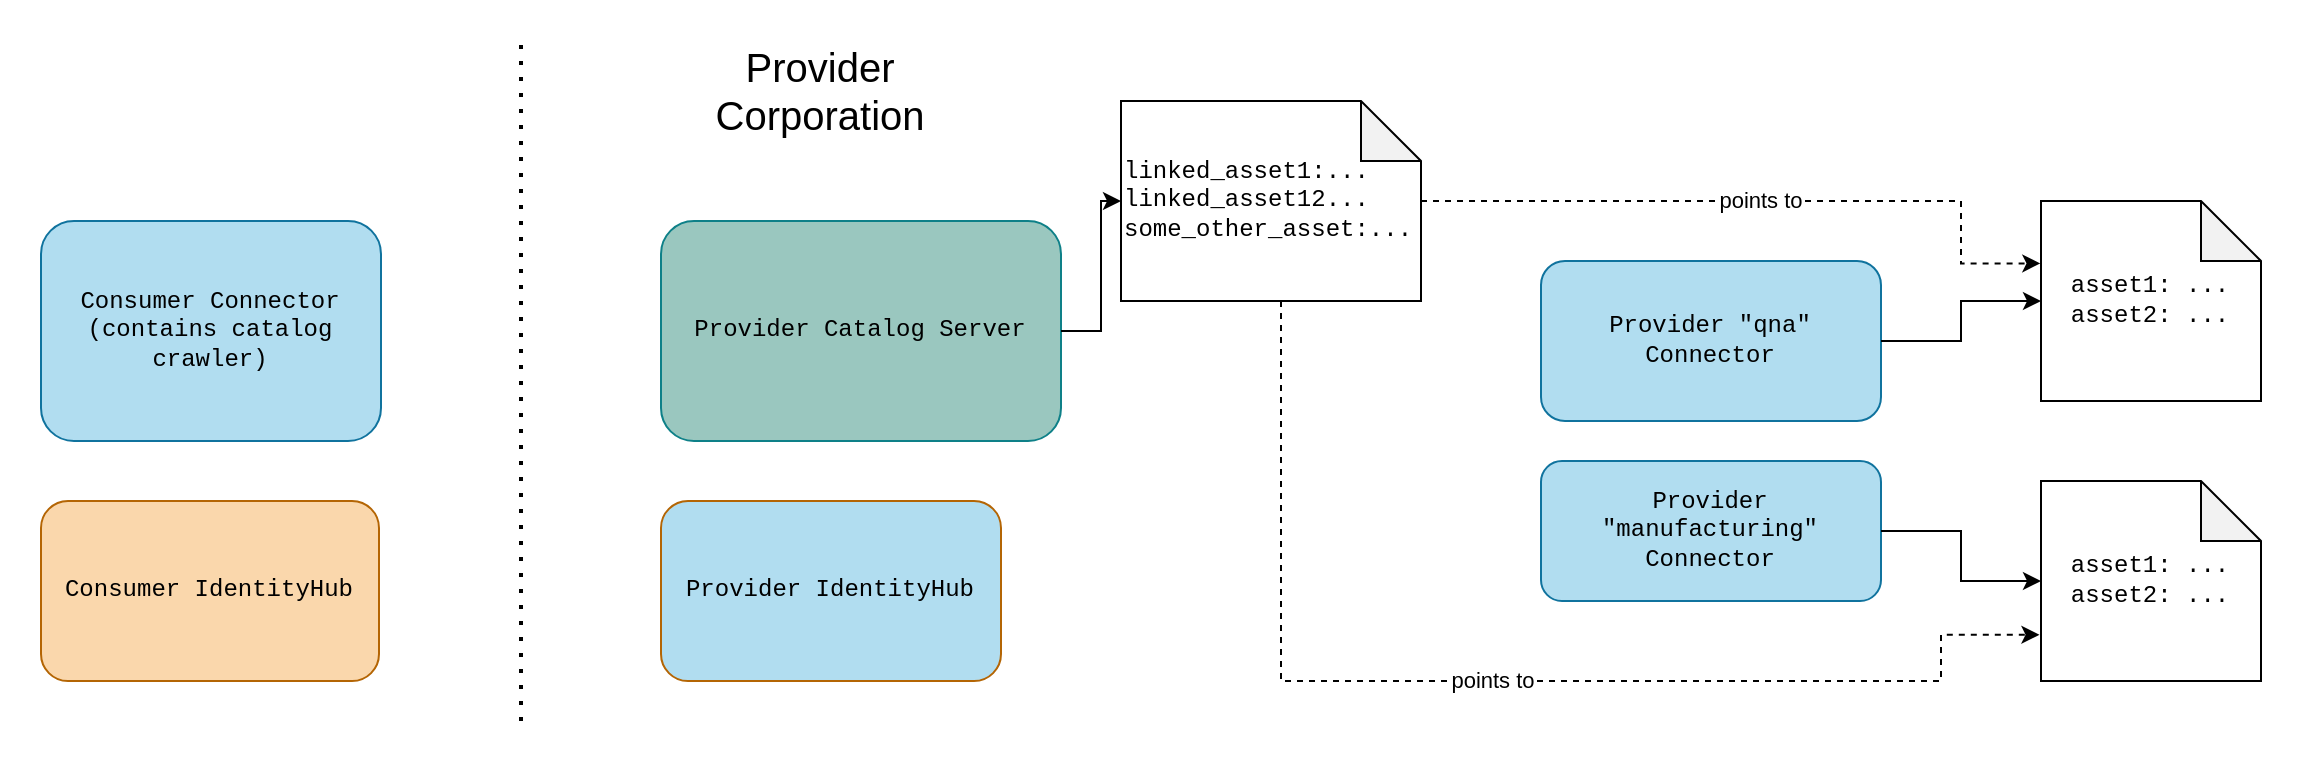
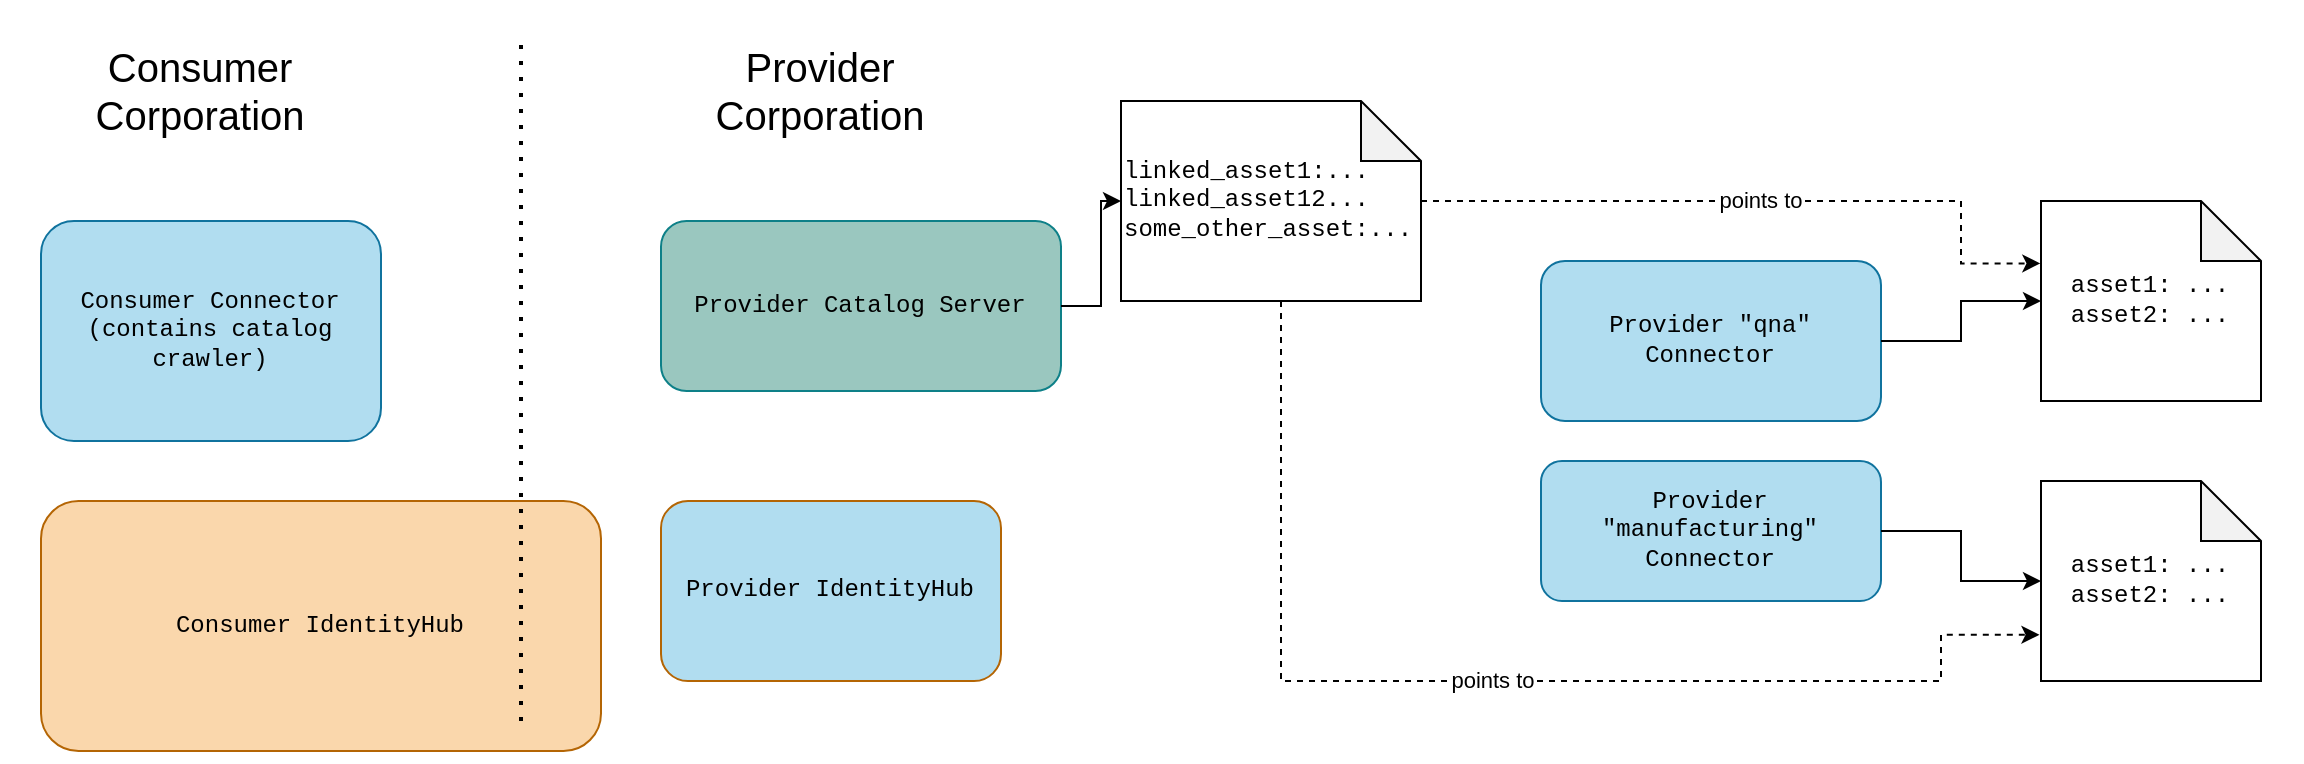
node "Consumer Corporation": added
node "Provider Catalog Server": size 400x220 -> 400x170
node "Consumer IdentityHub": size 338x180 -> 560x250
